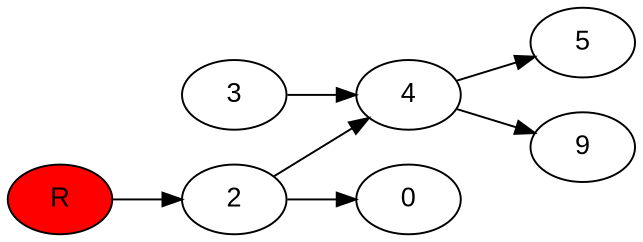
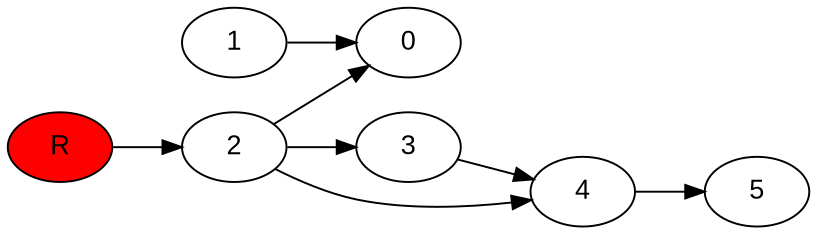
node "1": added
edge "2" -> "3": added
node "9": removed
